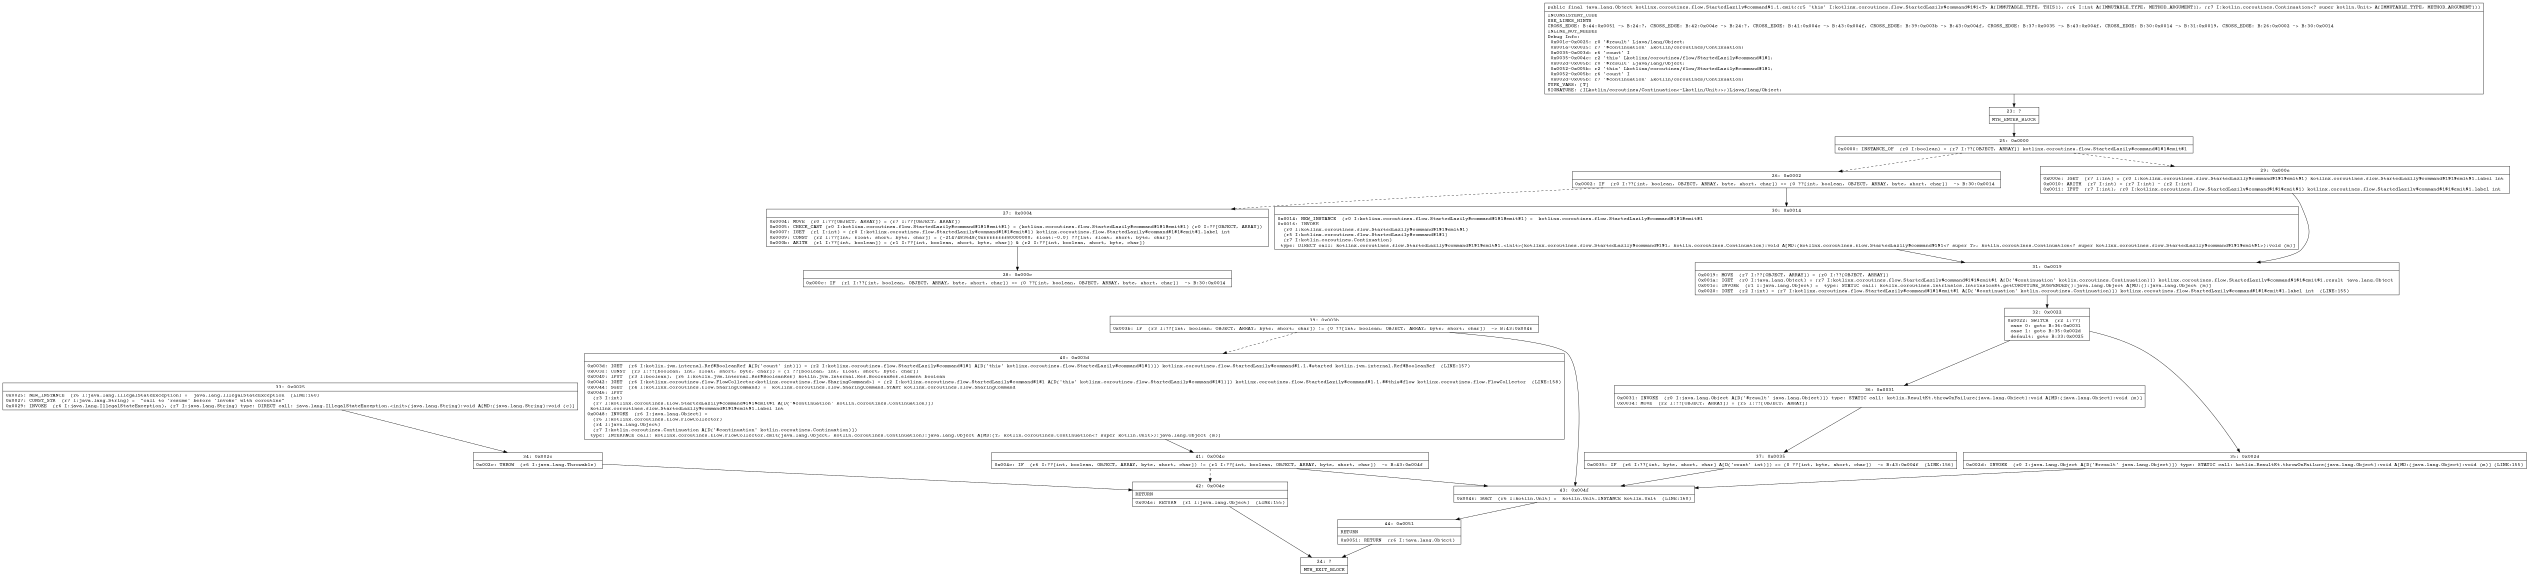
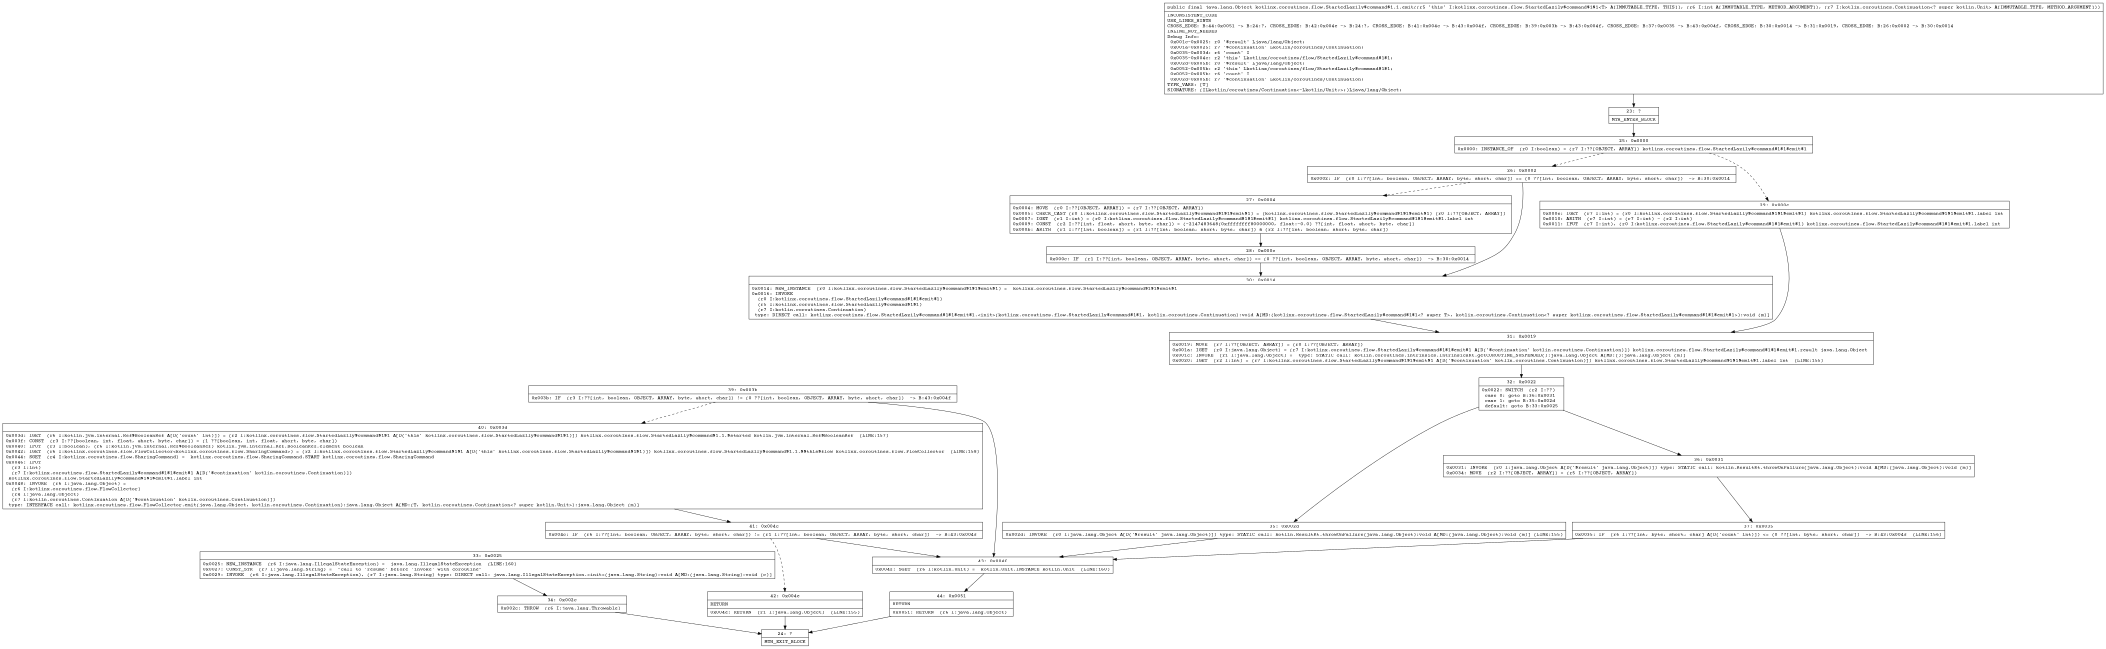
edge "28: 0x000c" -> "30: 0x0014": added
edge "34: 0x002c" -> "42: 0x004e": now "34: 0x002c" -> "24: ?"
